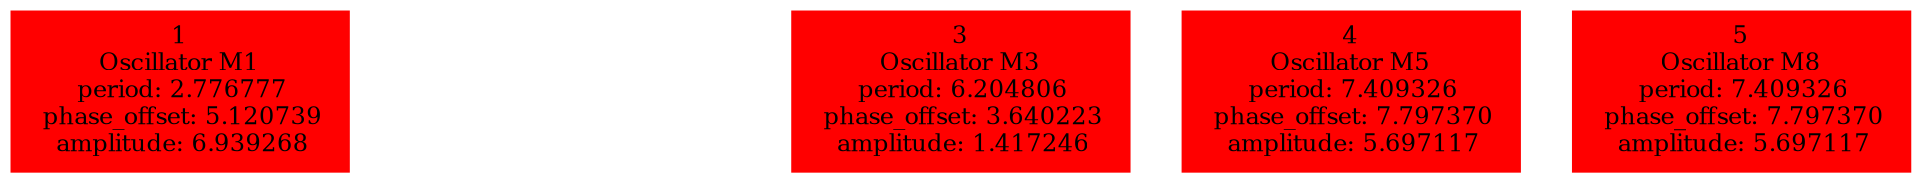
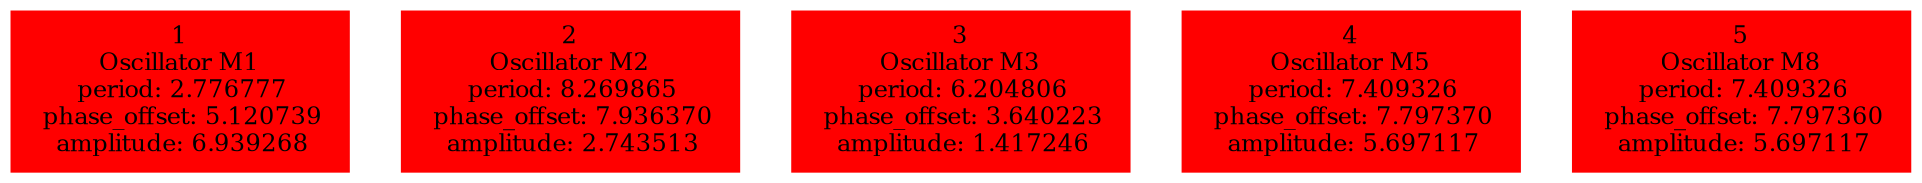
node "2": added
node "5": text "phase_offset: 7.797370" -> "phase_offset: 7.797360"
